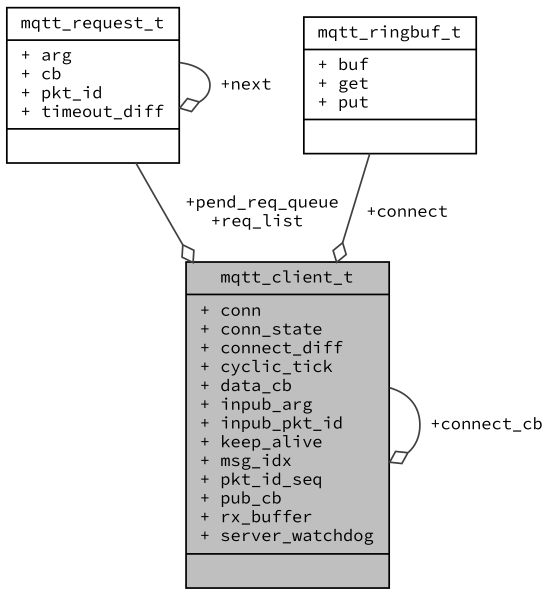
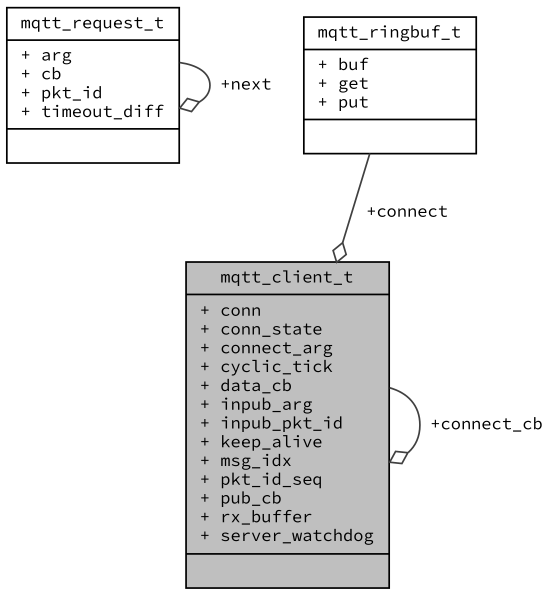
edge "mqtt_request_t" -> "mqtt_client_t": removed, label "+pend_req_queue +req_list"
node "mqtt_client_t": text "+ connect_diff" -> "+ connect_arg"
